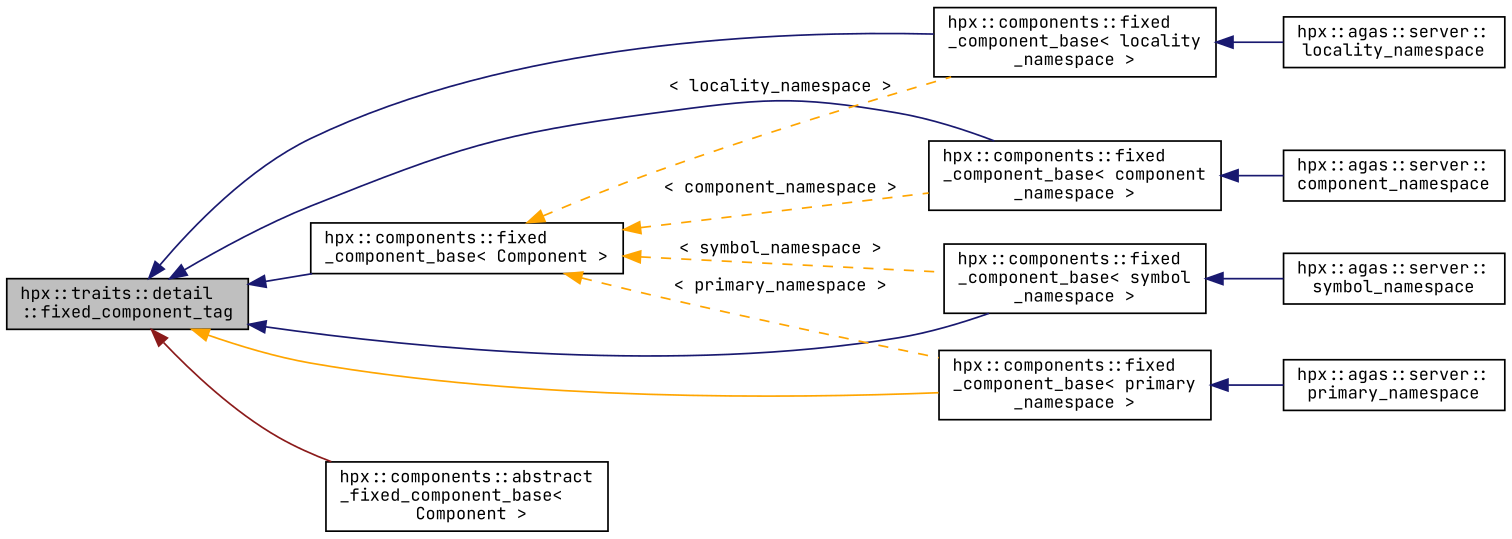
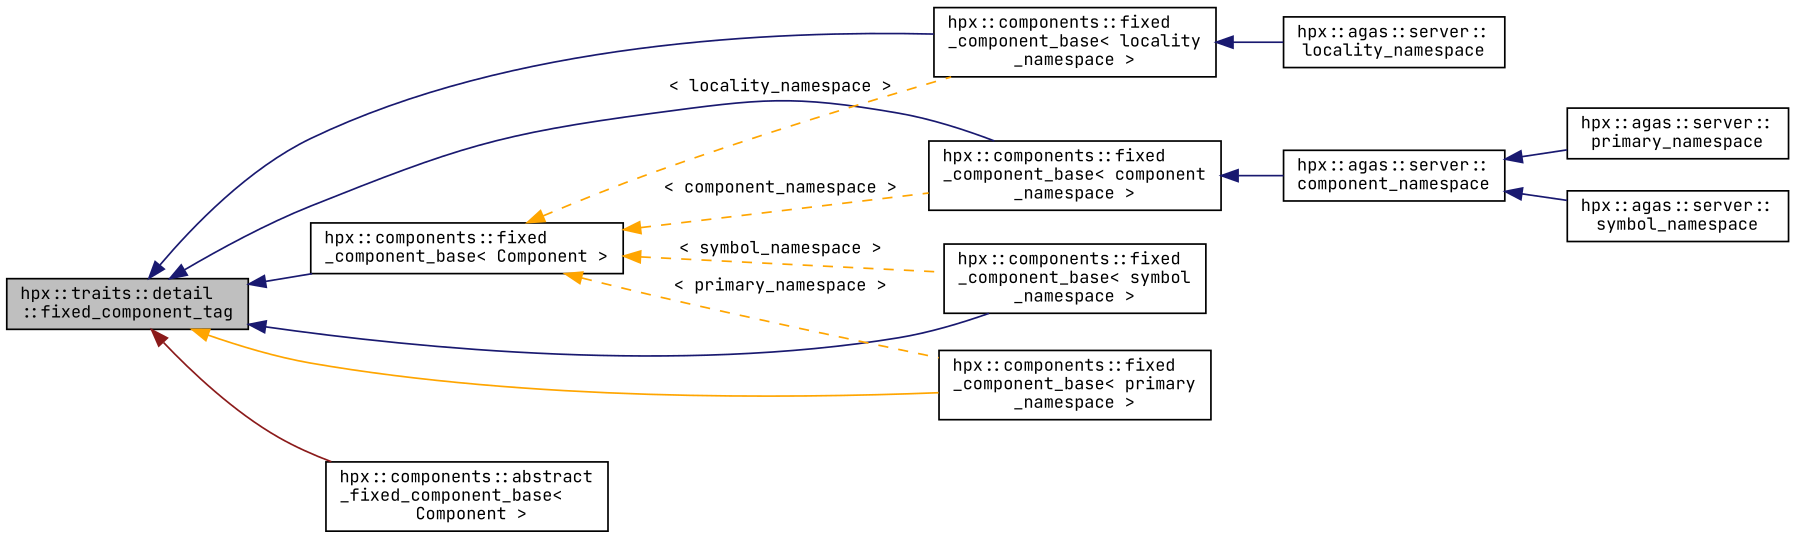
edge "hpx::agas::server:: symbol_namespace" -> "hpx::components::fixed _component_base< symbol _namespace >": now "hpx::agas::server:: symbol_namespace" -> "hpx::agas::server:: component_namespace"
edge "hpx::agas::server:: primary_namespace" -> "hpx::components::fixed _component_base< primary _namespace >": now "hpx::agas::server:: primary_namespace" -> "hpx::agas::server:: component_namespace"
